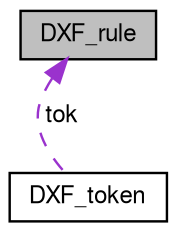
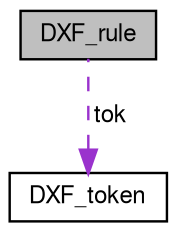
edge "DXF_token" -> "DXF_rule": reversed
